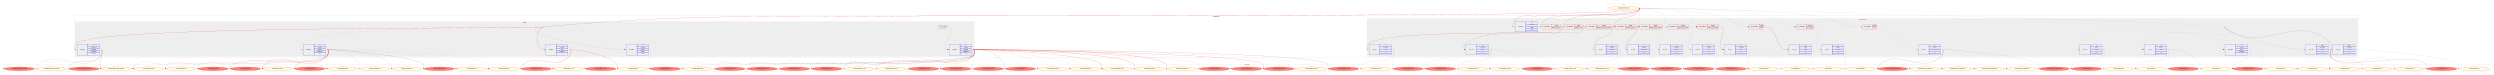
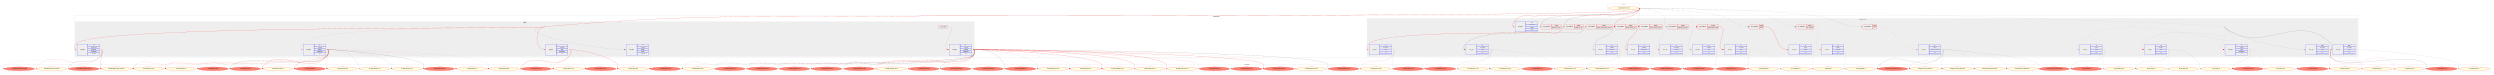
node "sys-devel/automake-1.4_p6-r2": fillcolor lightyellow -> salmon
node "dev-libs/libltdl-1.5.26": fillcolor salmon -> lightyellow
node "sys-cluster/mpich-3.2": fillcolor lightyellow -> salmon
